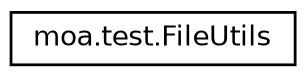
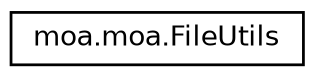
node "moa.test.FileUtils": label "moa.test.FileUtils" -> "moa.moa.FileUtils"
